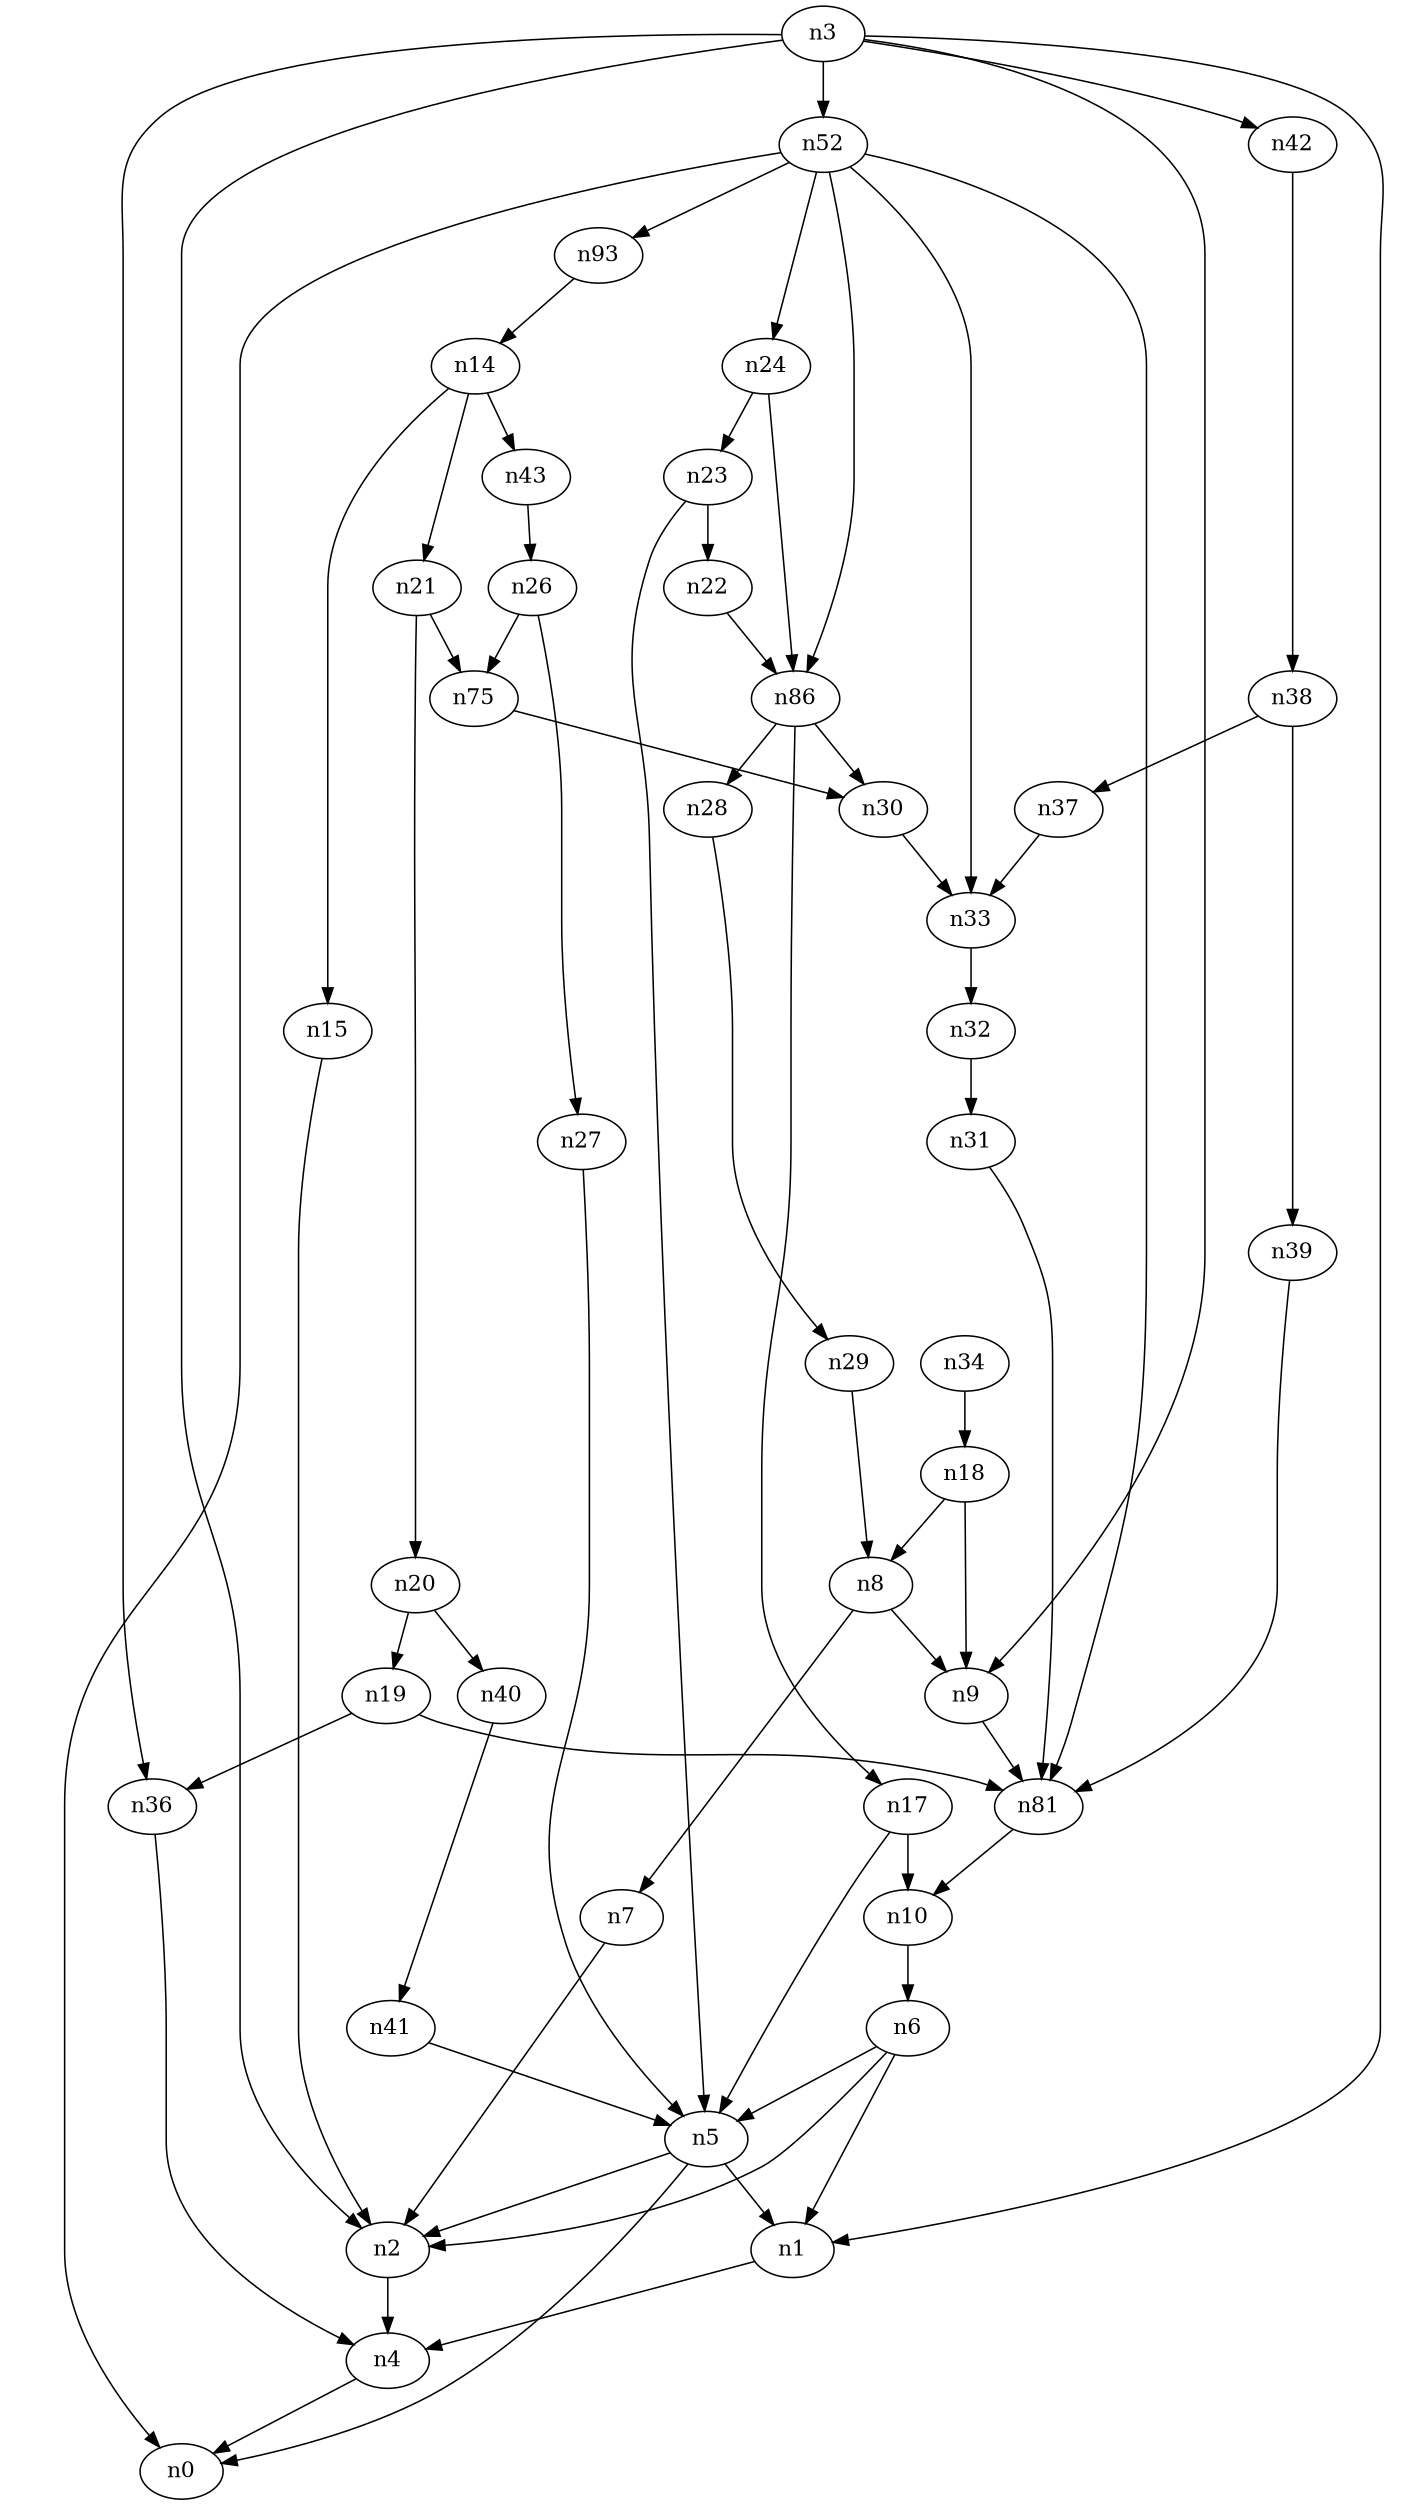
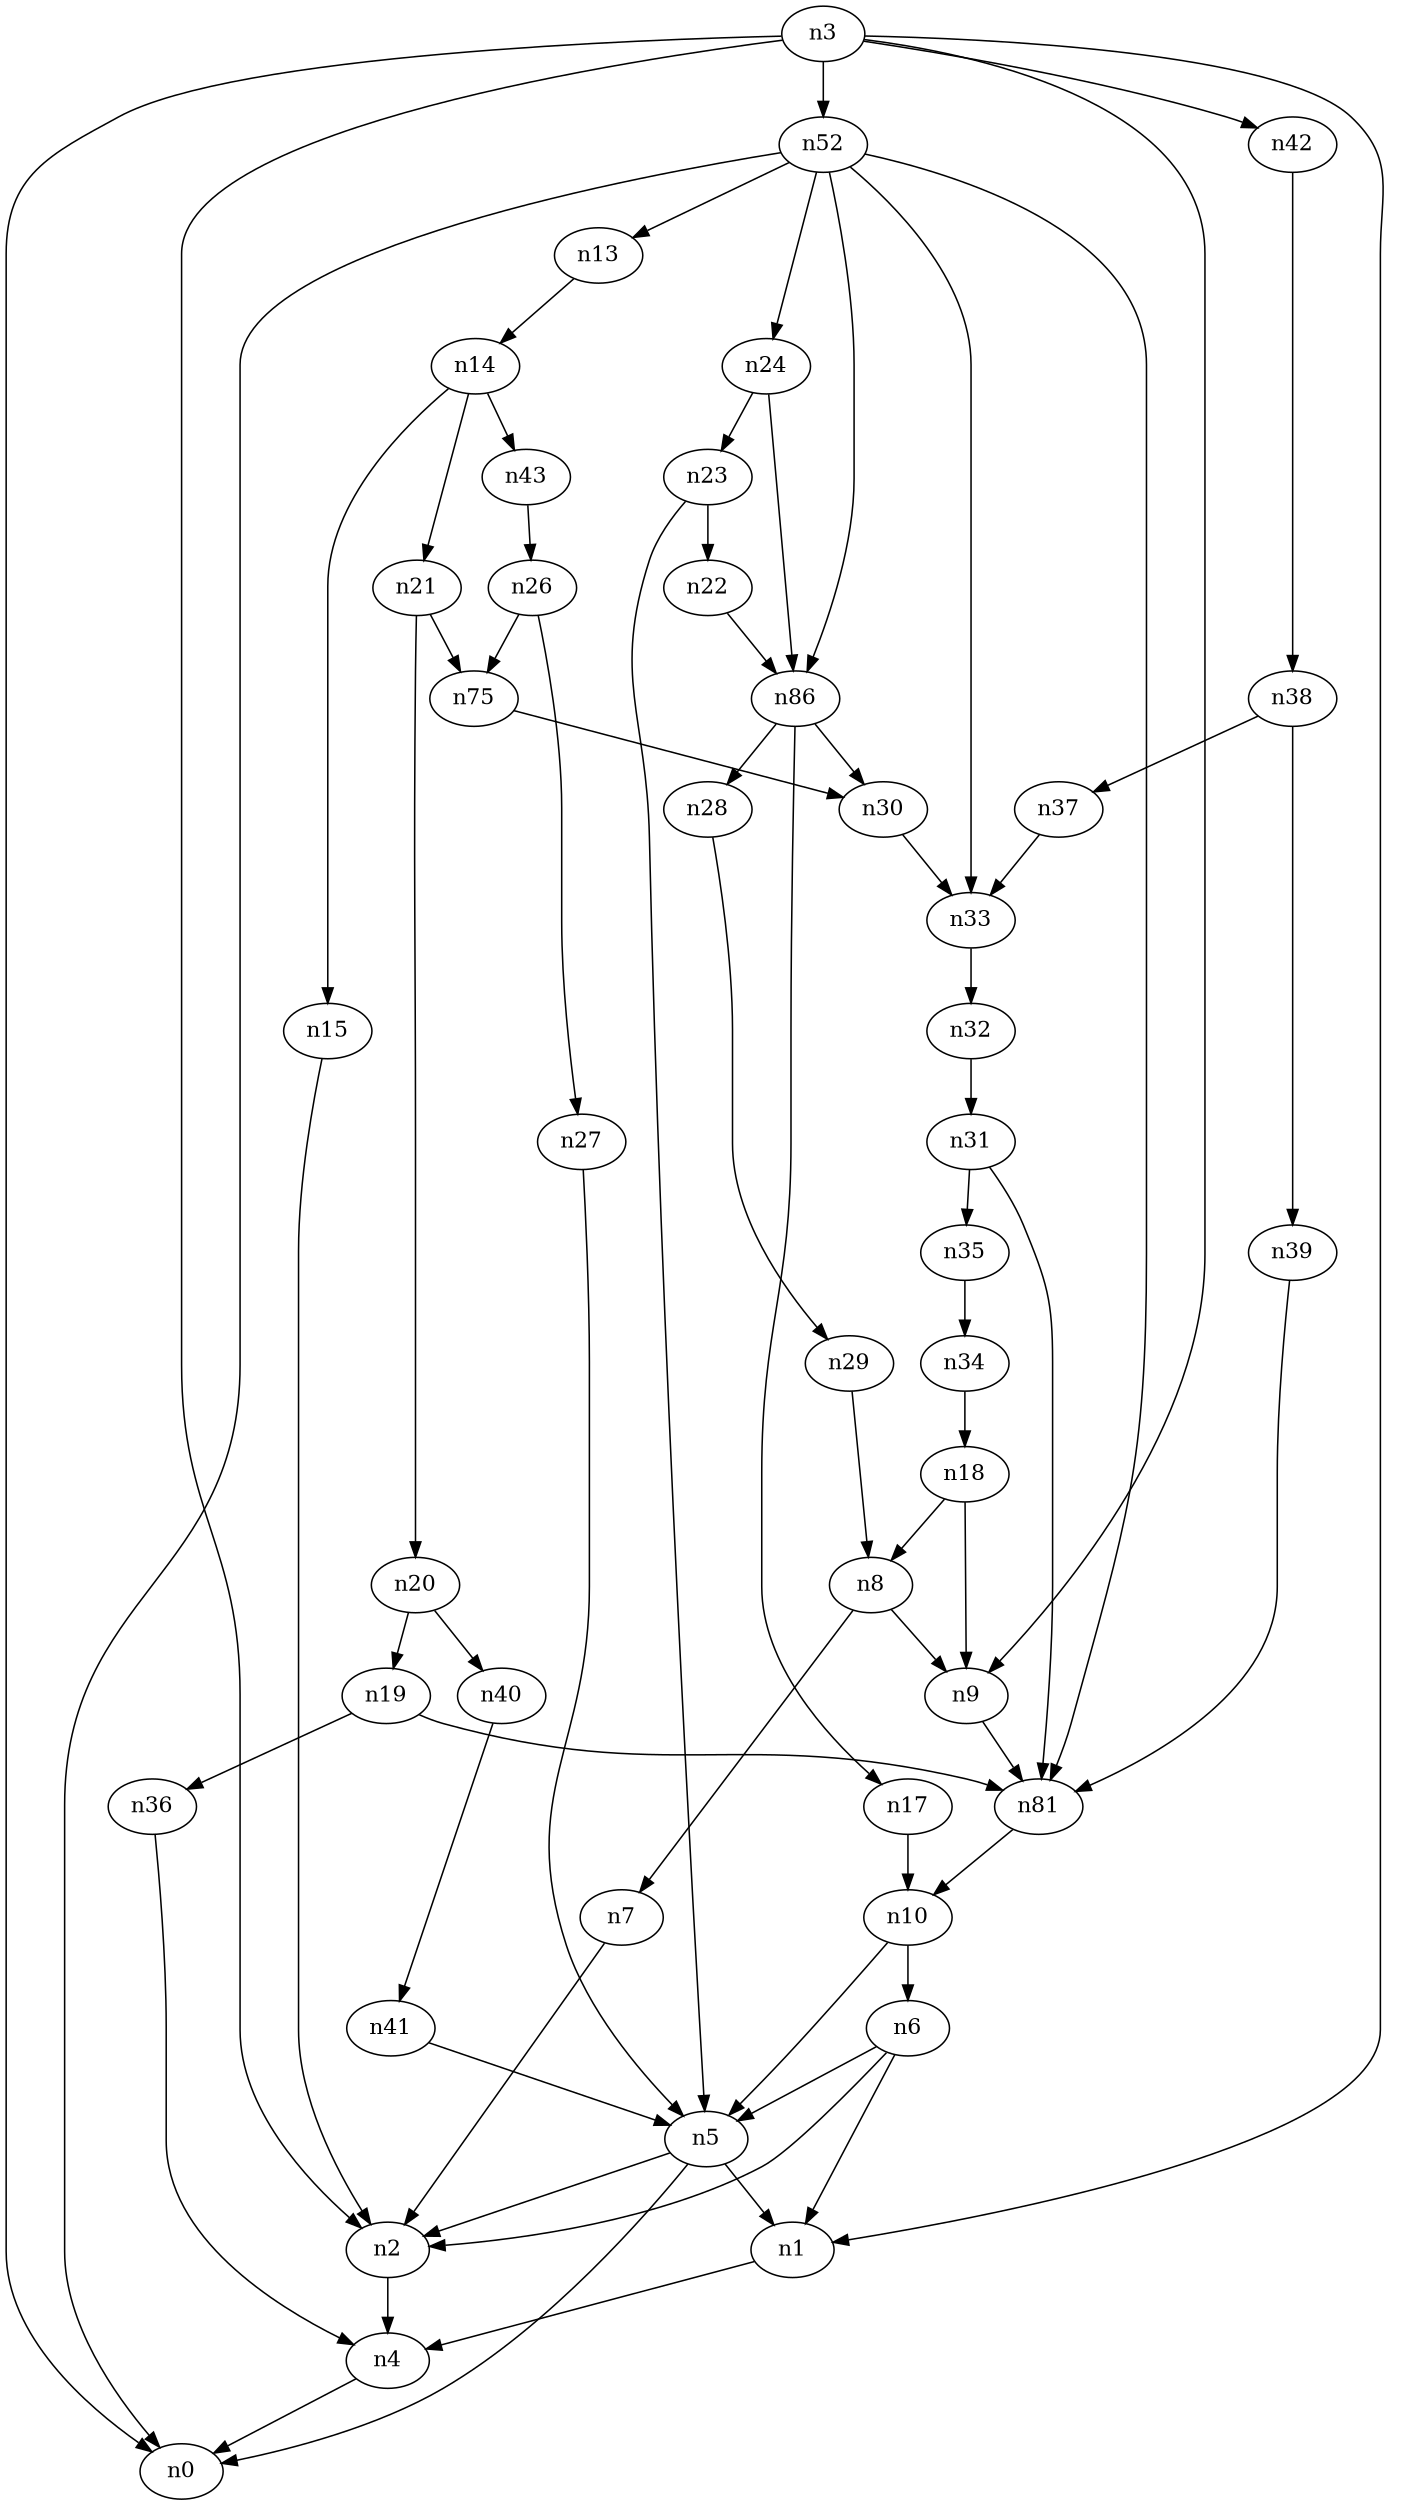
node "n93": label "n93" -> "n13"
edge "n3" -> "n36": now "n3" -> "n0"
node "n35": added
edge "n17" -> "n5": now "n10" -> "n5"
